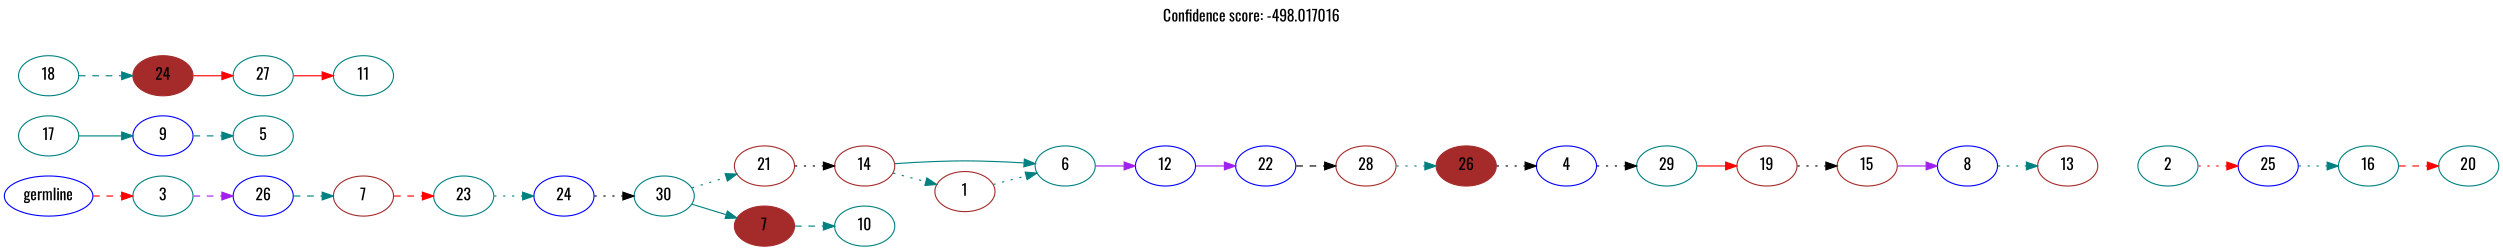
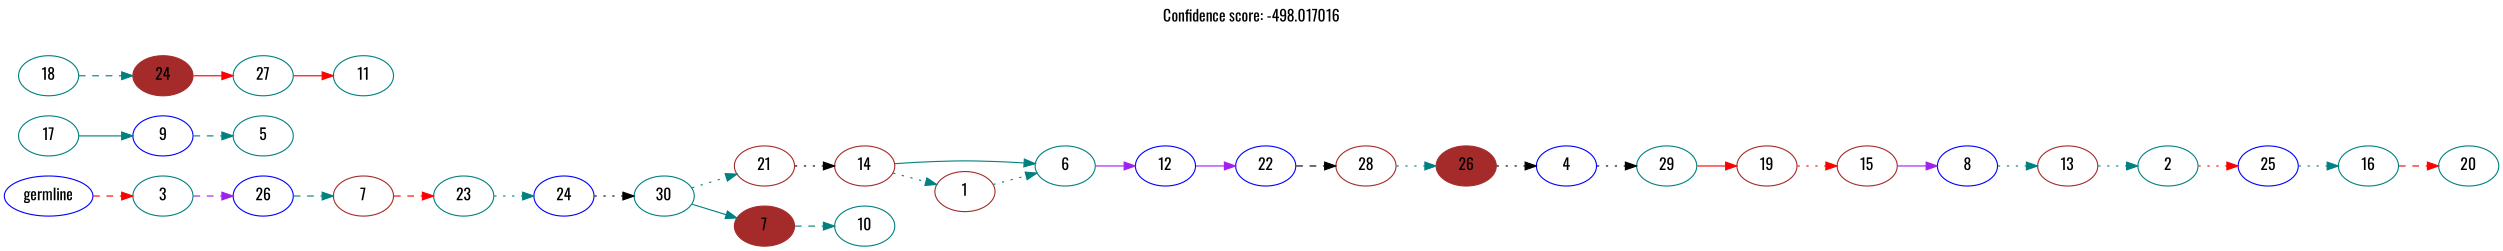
edge "19" -> "15": color black -> red
edge "13" -> "2": added
